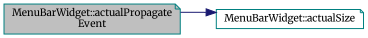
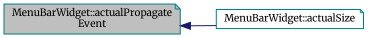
edge "MenuBarWidget::actualPropagate Event" -> "MenuBarWidget::actualSize": reversed
